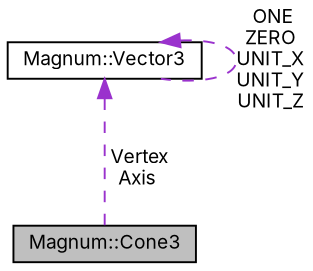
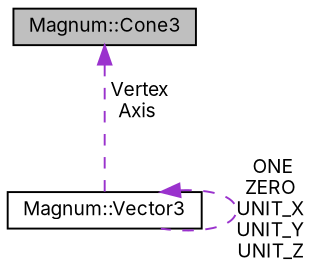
edge "Magnum::Cone3" -> "Magnum::Vector3": reversed
